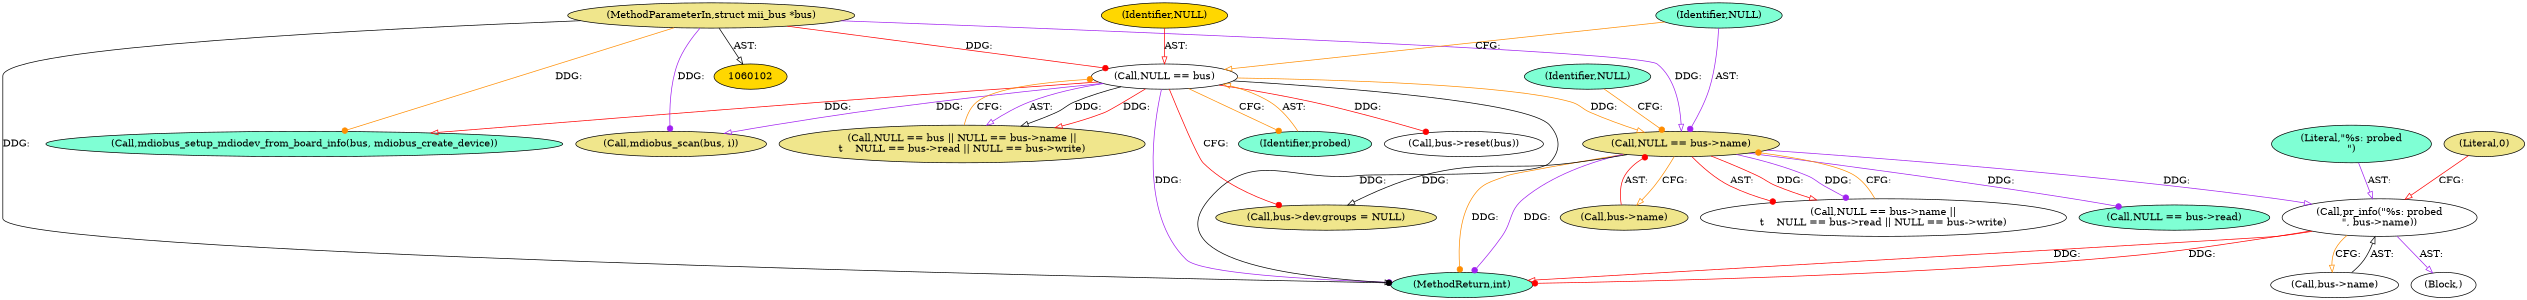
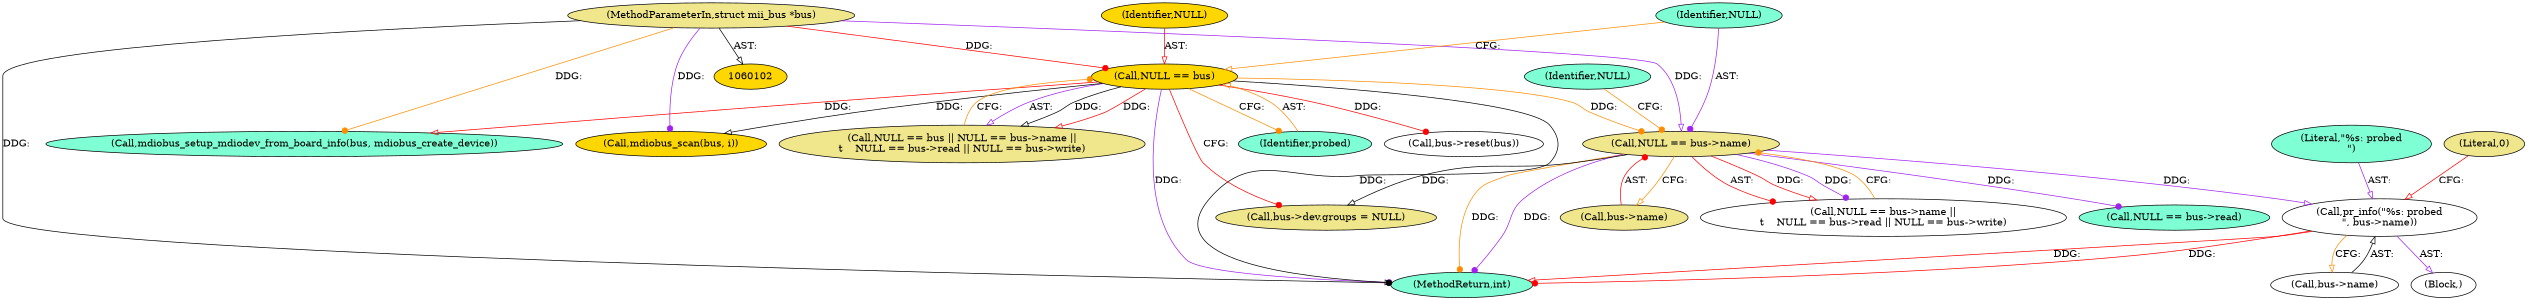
node "(Call,NULL == bus)": fillcolor white -> gold
edge "(Call,NULL == bus)" -> "(Call,NULL == bus->name)": arrowhead onormal -> dot
edge "(Call,NULL == bus)" -> "(Call,mdiobus_scan(bus, i))": color purple -> black
node "(Call,mdiobus_scan(bus, i))": fillcolor khaki -> gold
